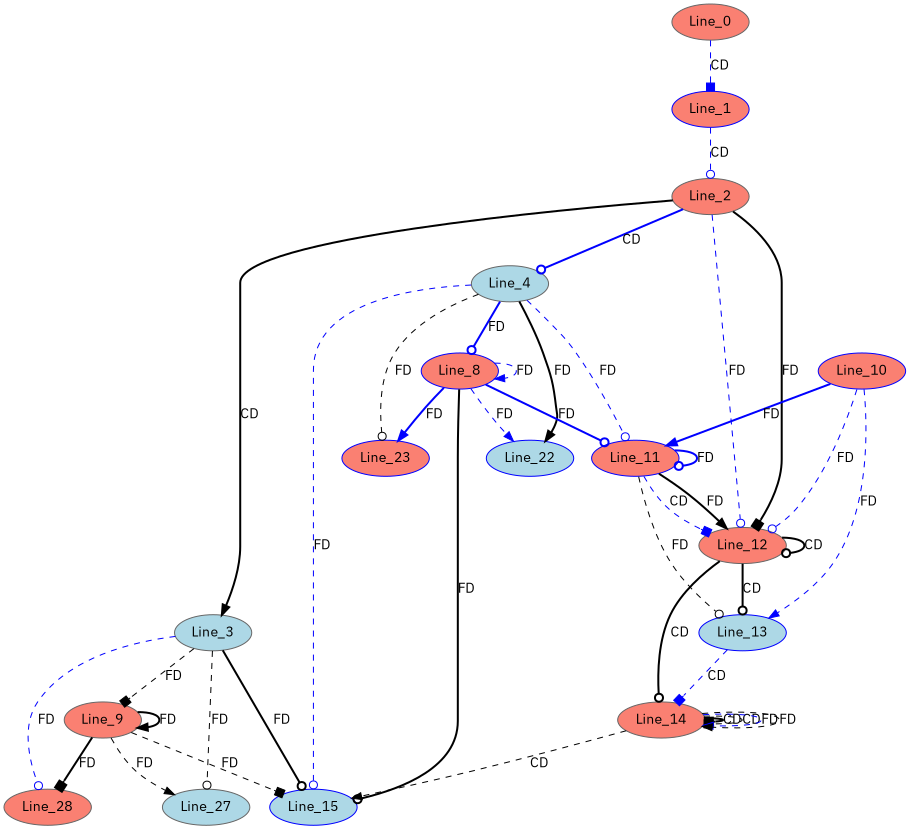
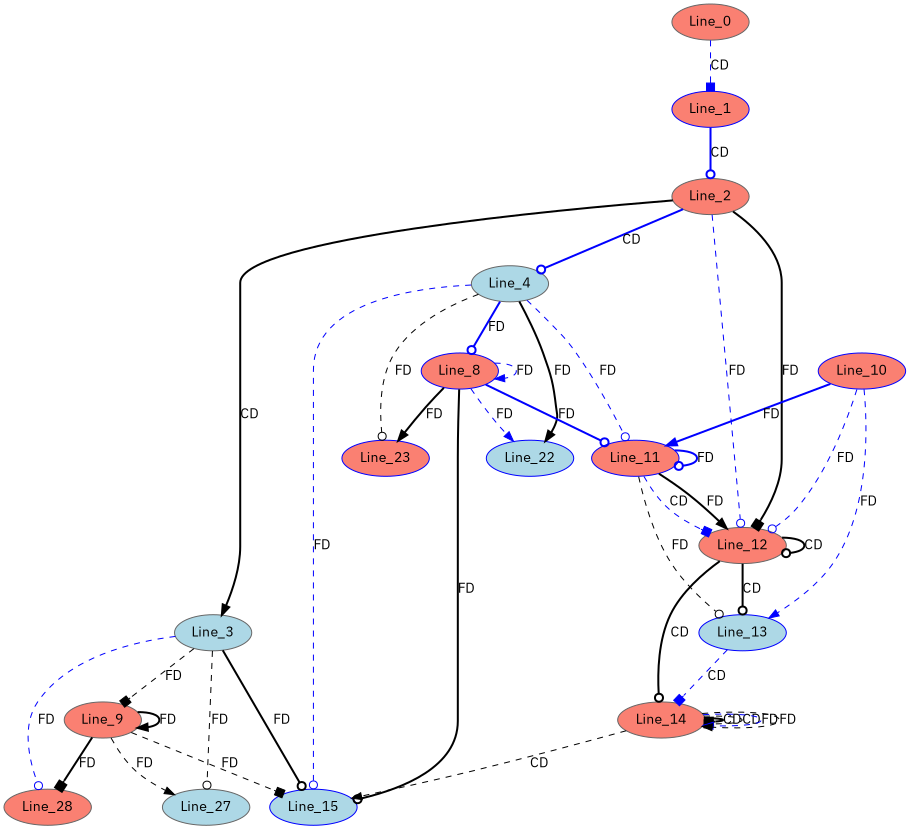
edge "Line_1" -> "Line_2": style dashed -> bold
edge "Line_8" -> "Line_23": color blue -> black
